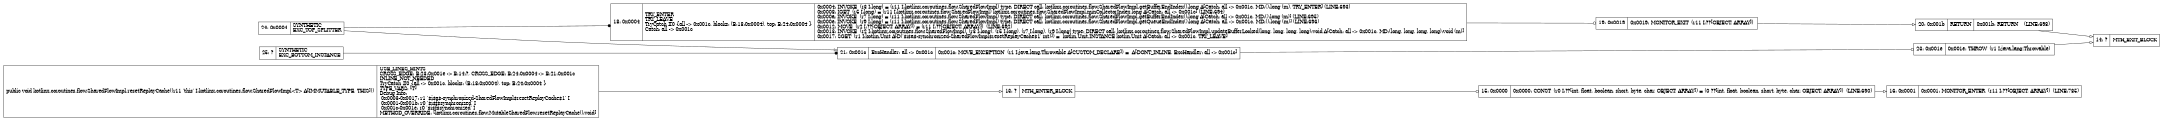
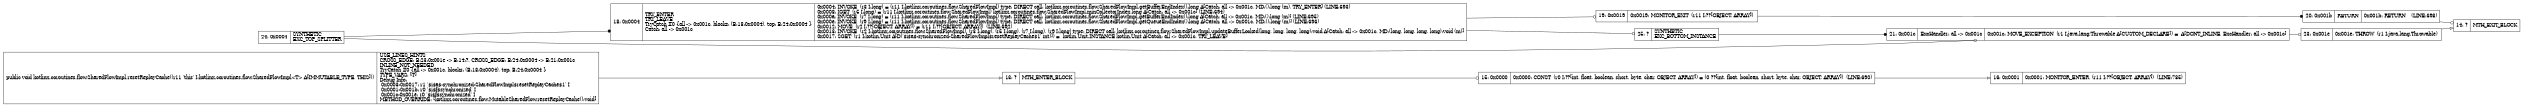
edge "19: 0x0019" -> "20: 0x001b": arrowhead onormal -> dot
edge "18: 0x0004" -> "25: ?": added
edge "20: 0x001b" -> "14: ?": arrowhead onormal -> odot
edge "24: 0x0004" -> "21: 0x001c": arrowhead onormal -> odot
